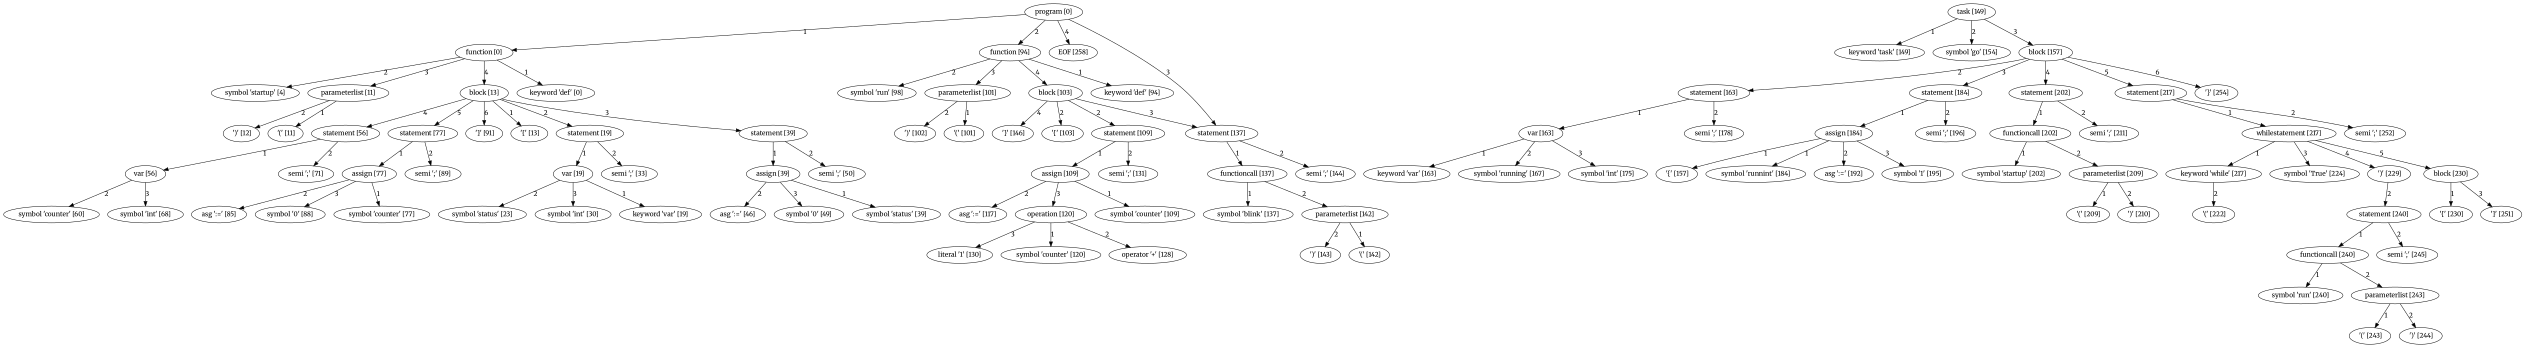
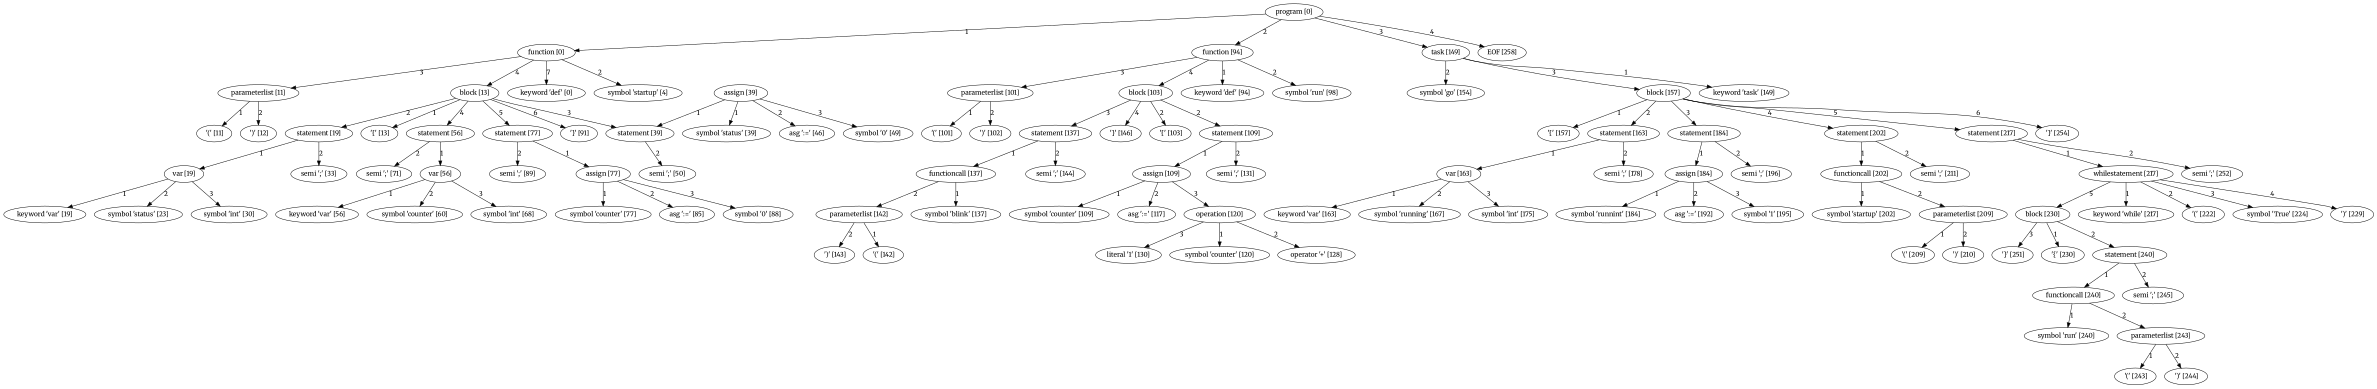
edge "program [0]" -> "statement [137]": now "program [0]" -> "task [149]"
edge "function [0]" -> "keyword 'def' [0]": label "1" -> "7"
edge "statement [39]" -> "assign [39]": reversed
edge "assign [184]" -> "'{' [157]": now "block [157]" -> "'{' [157]"
edge "keyword 'while' [217]" -> "'(' [222]": now "whilestatement [217]" -> "'(' [222]"
edge "')' [229]" -> "statement [240]": now "block [230]" -> "statement [240]"
node "keyword 'var' [56]": added
